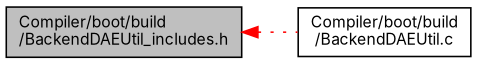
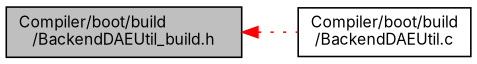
node "Compiler/boot/build /BackendDAEUtil_includes.h": label "Compiler/boot/build /BackendDAEUtil_includes.h" -> "Compiler/boot/build /BackendDAEUtil_build.h"
